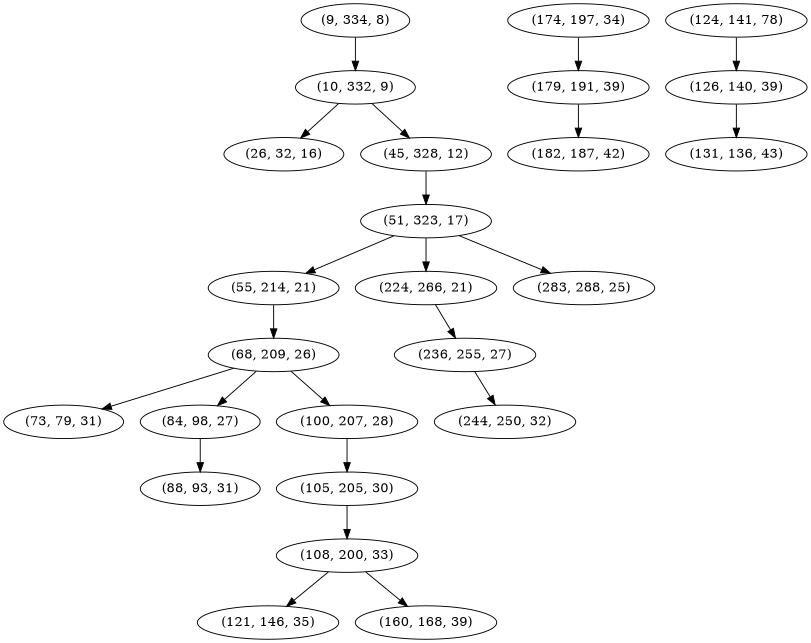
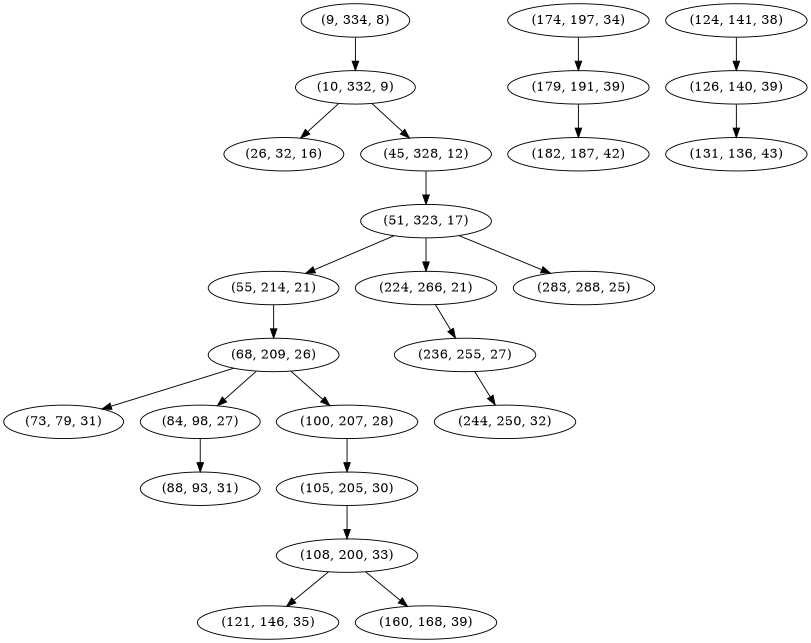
node "(124, 141, 78)": label "(124, 141, 78)" -> "(124, 141, 38)"
